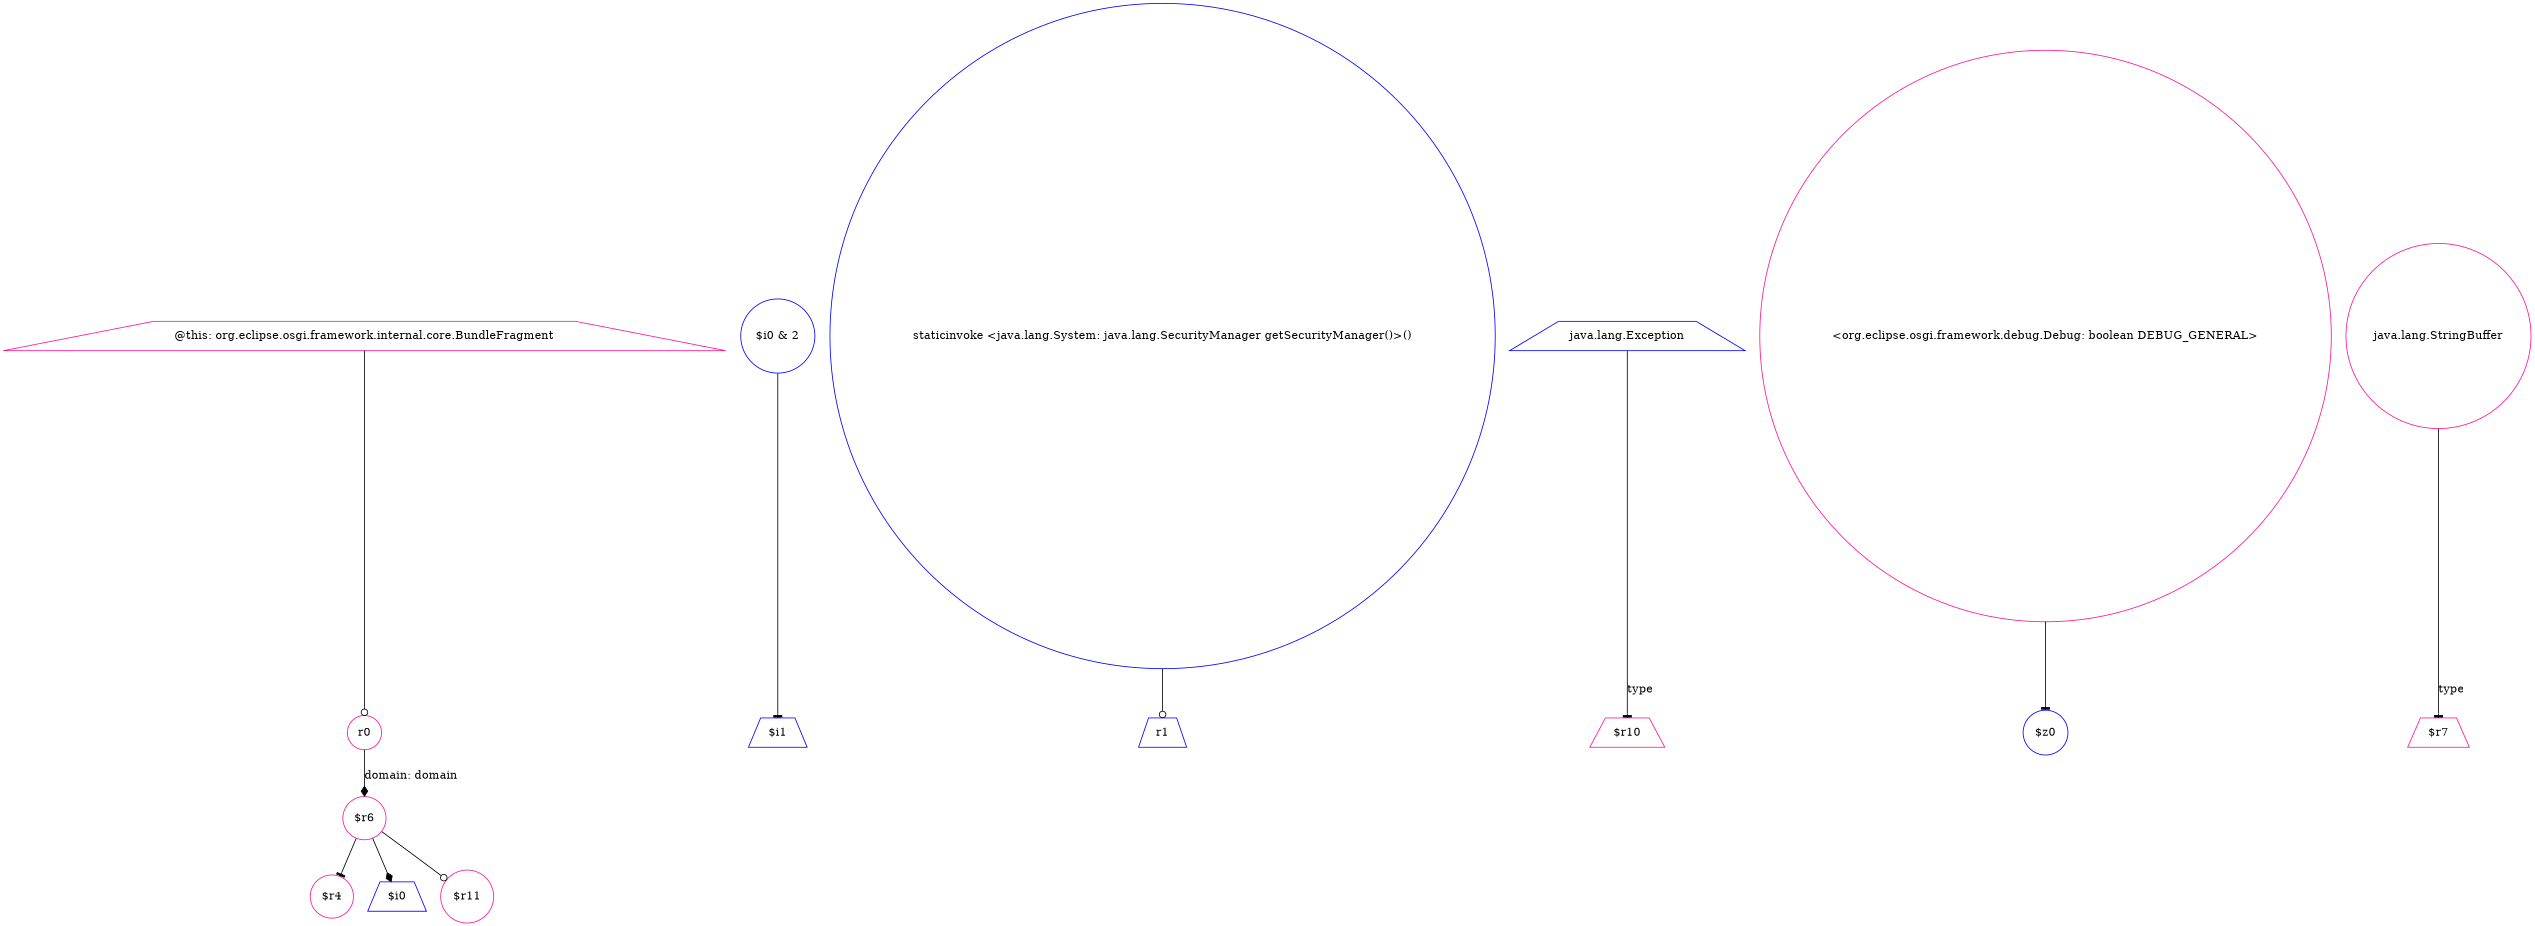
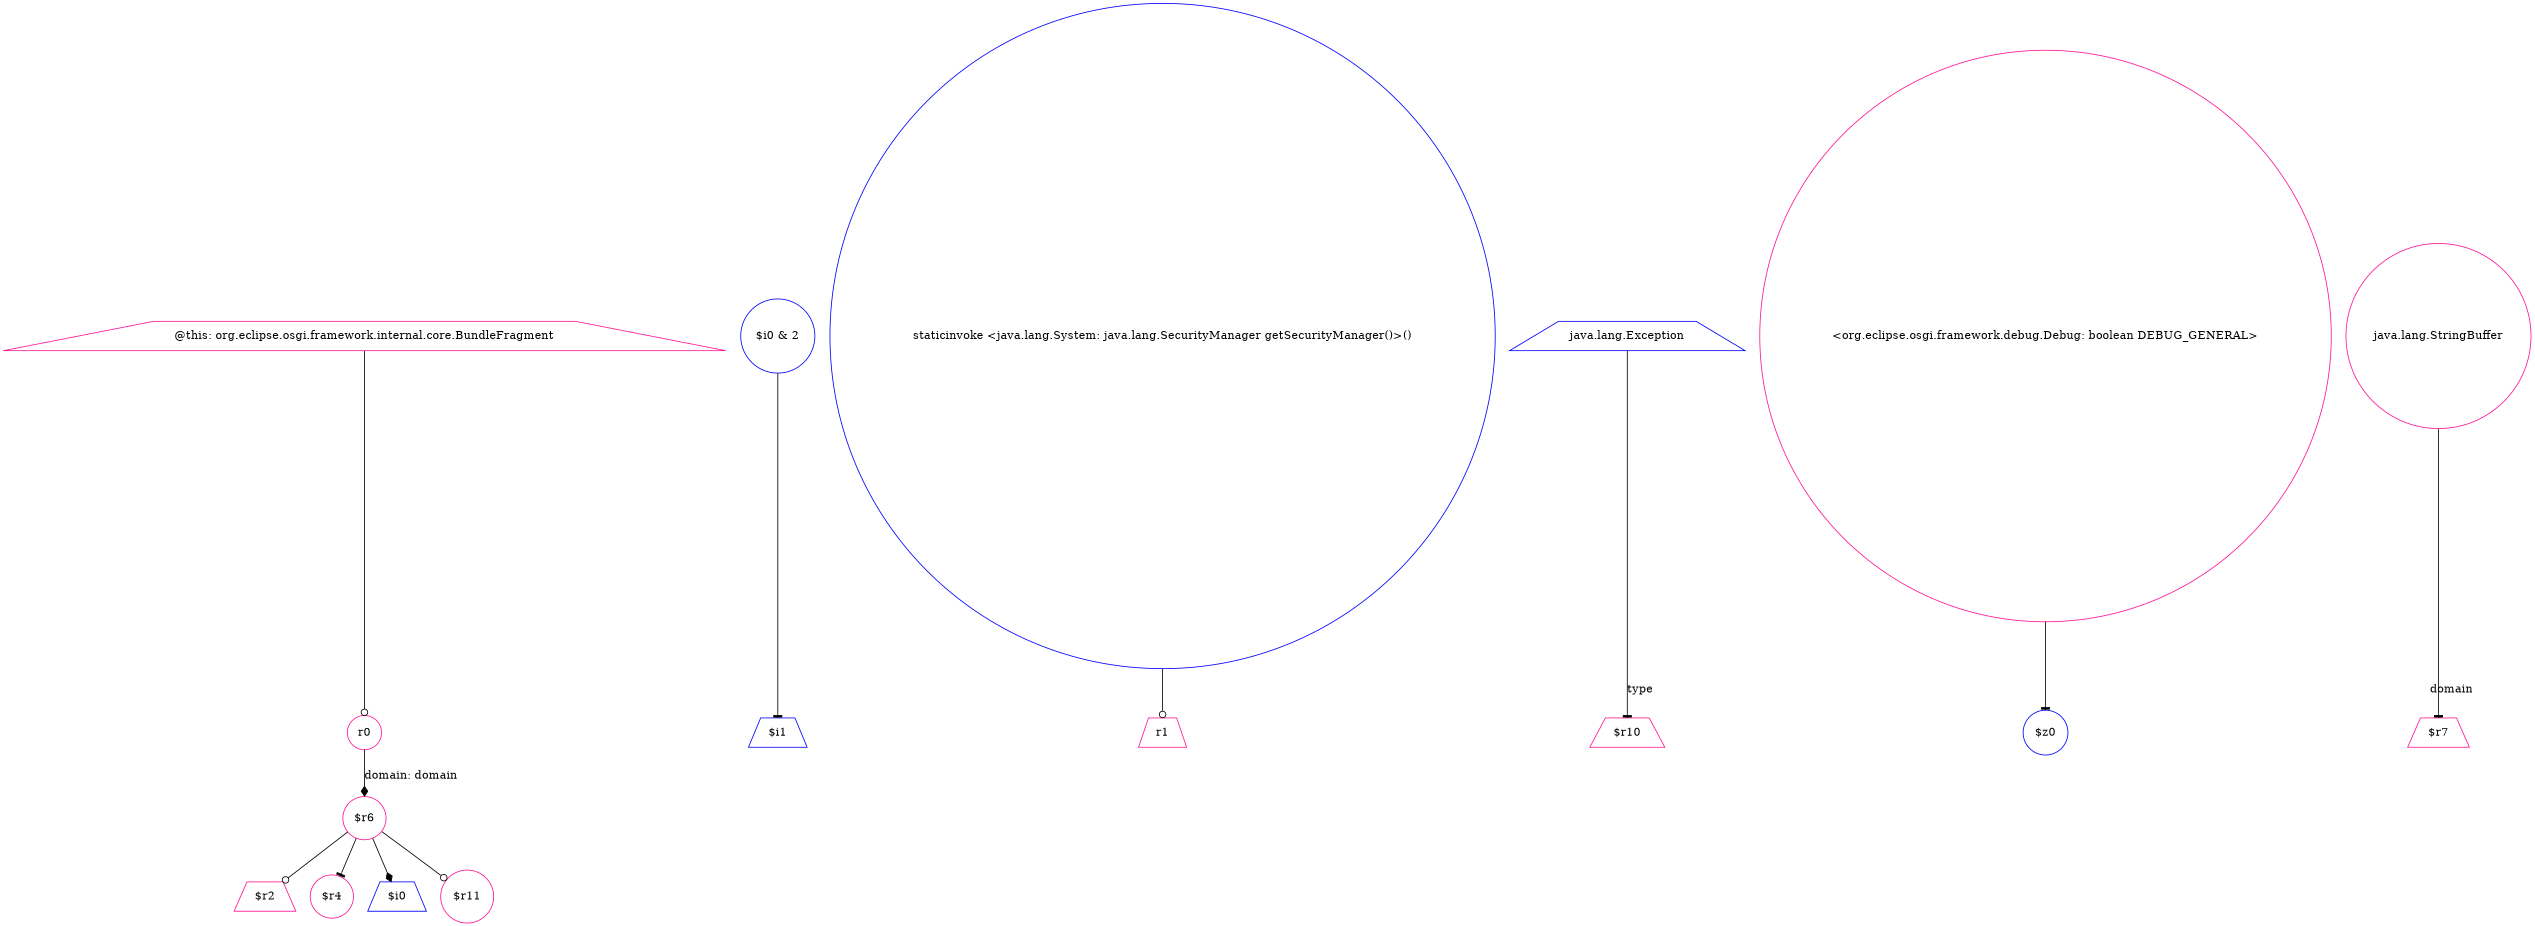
edge "java.lang.StringBuffer" -> "$r7": label "type" -> "domain"
node "r1": color blue -> deeppink
node "$r2": added
